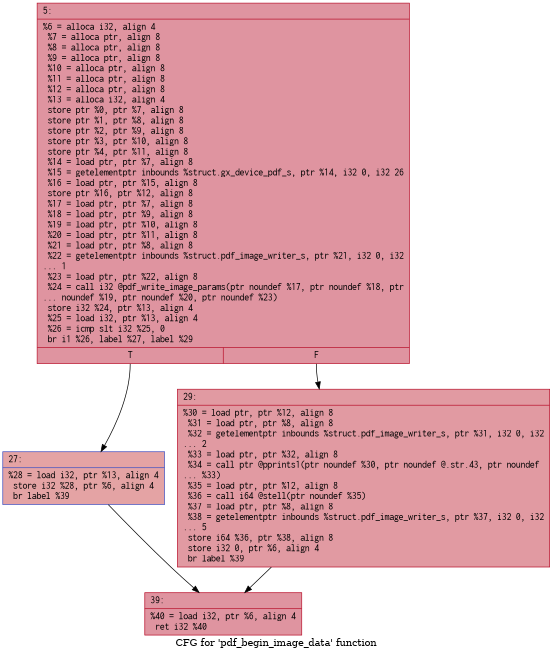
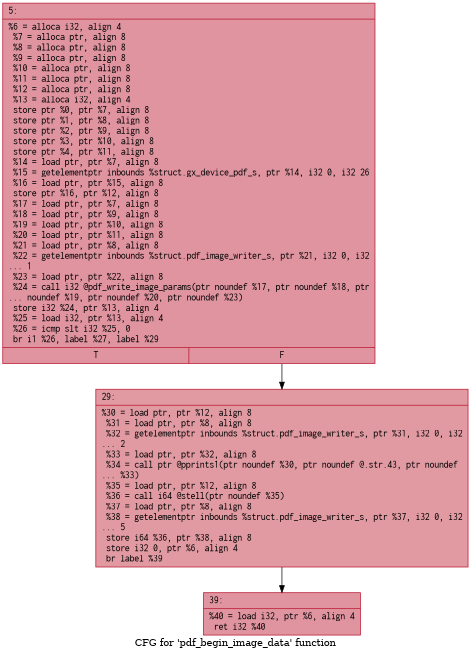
node "27:": removed
